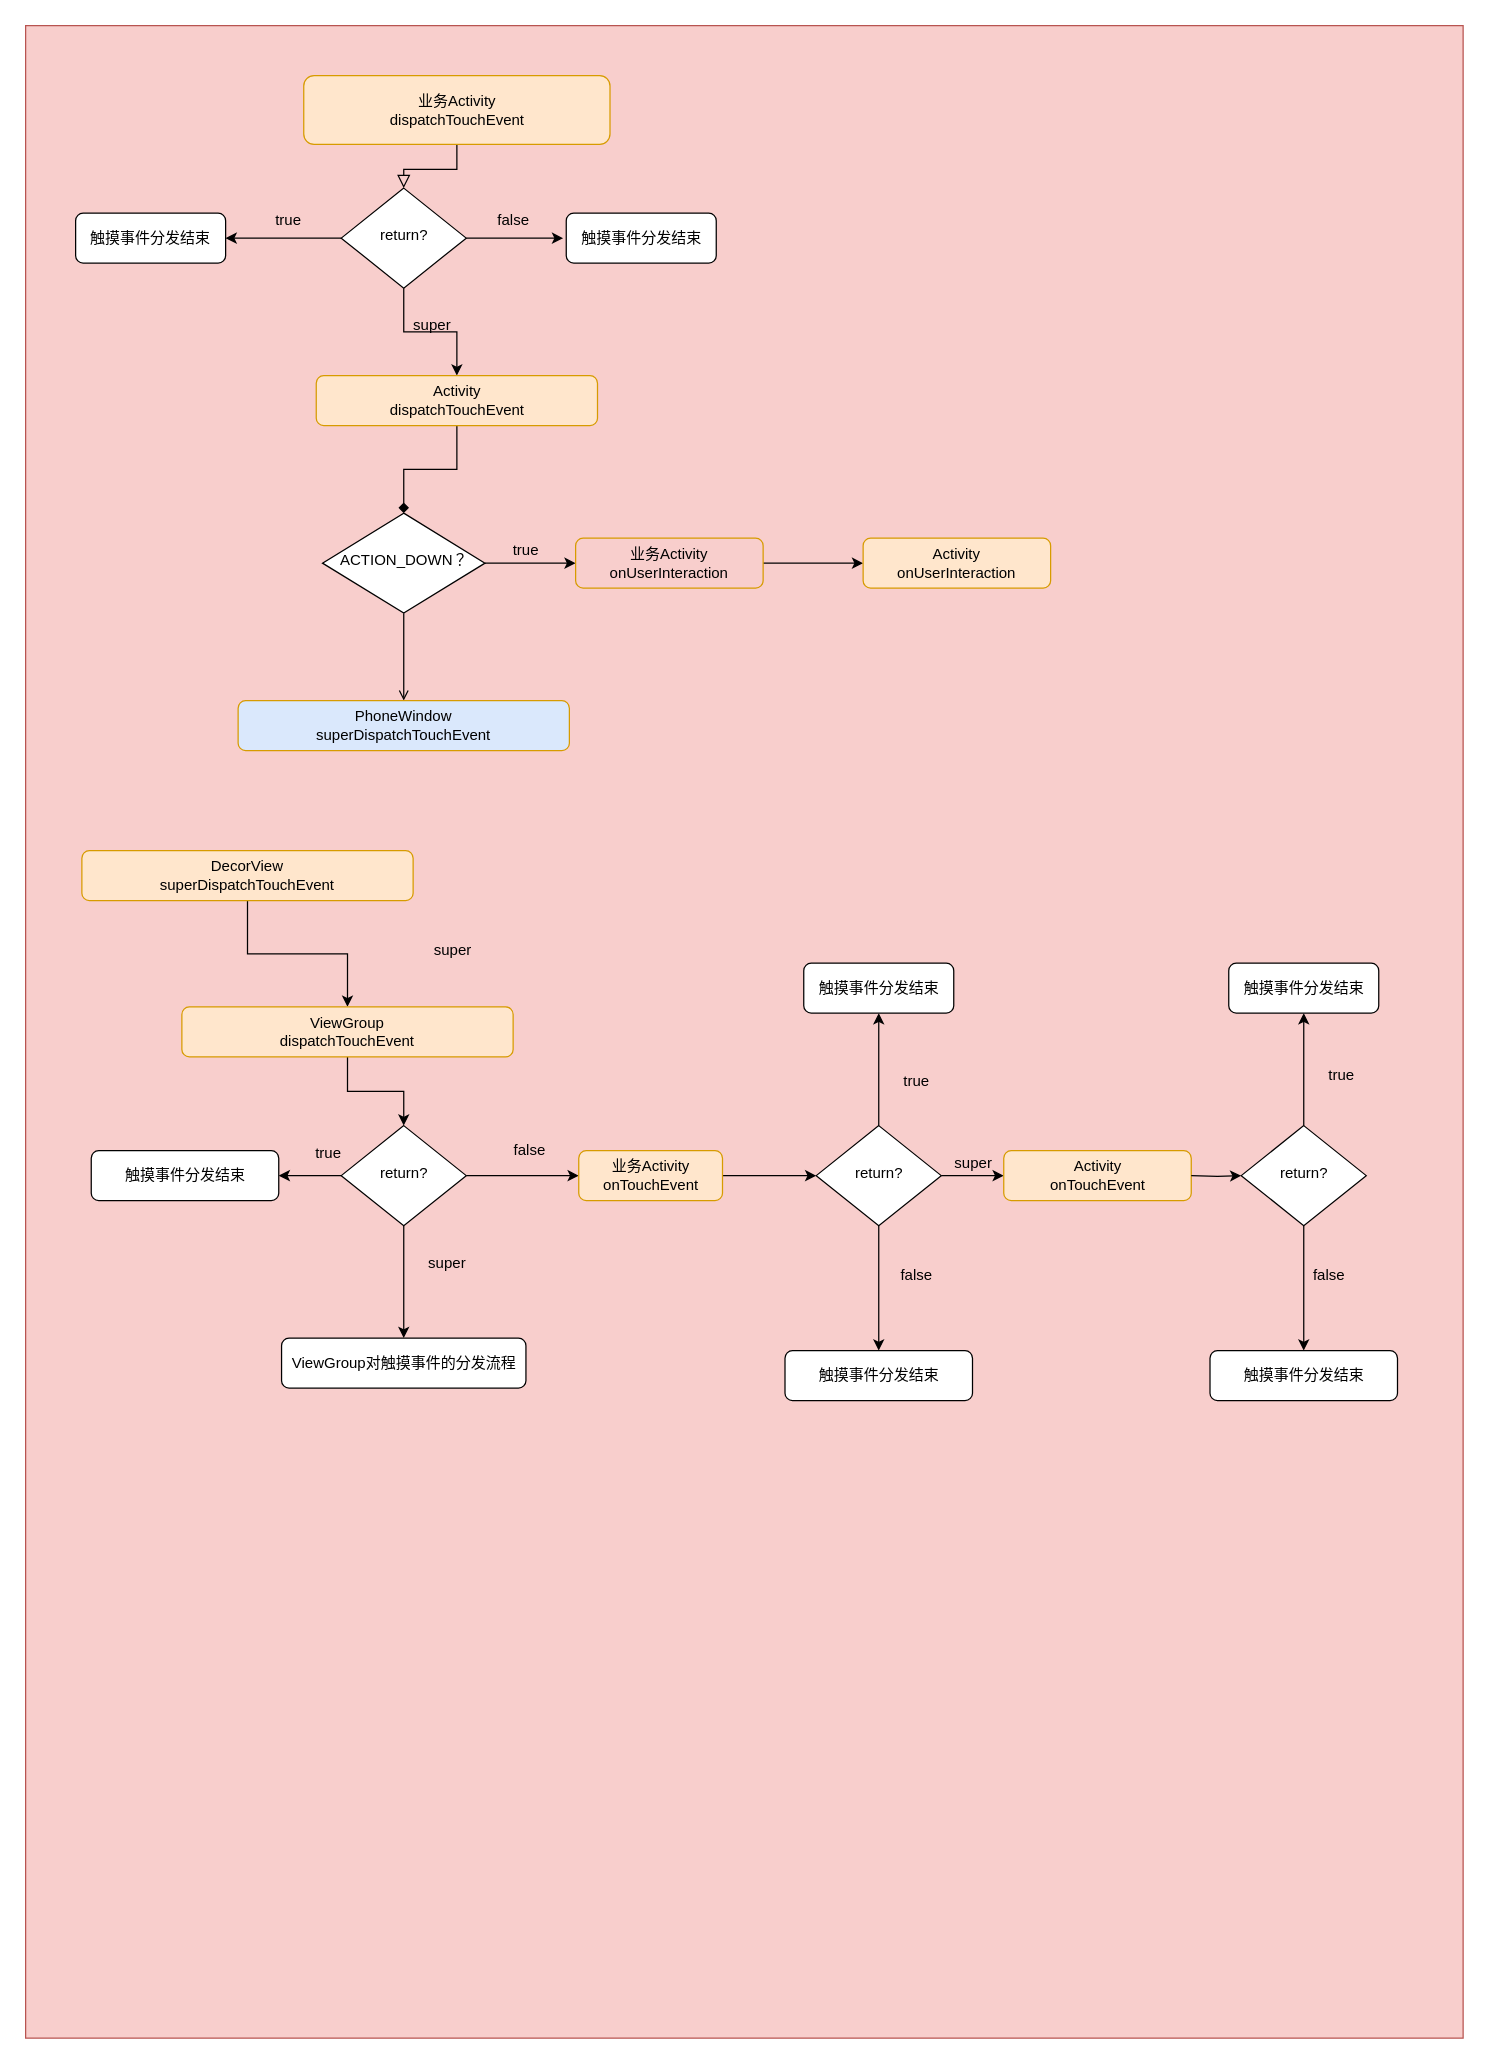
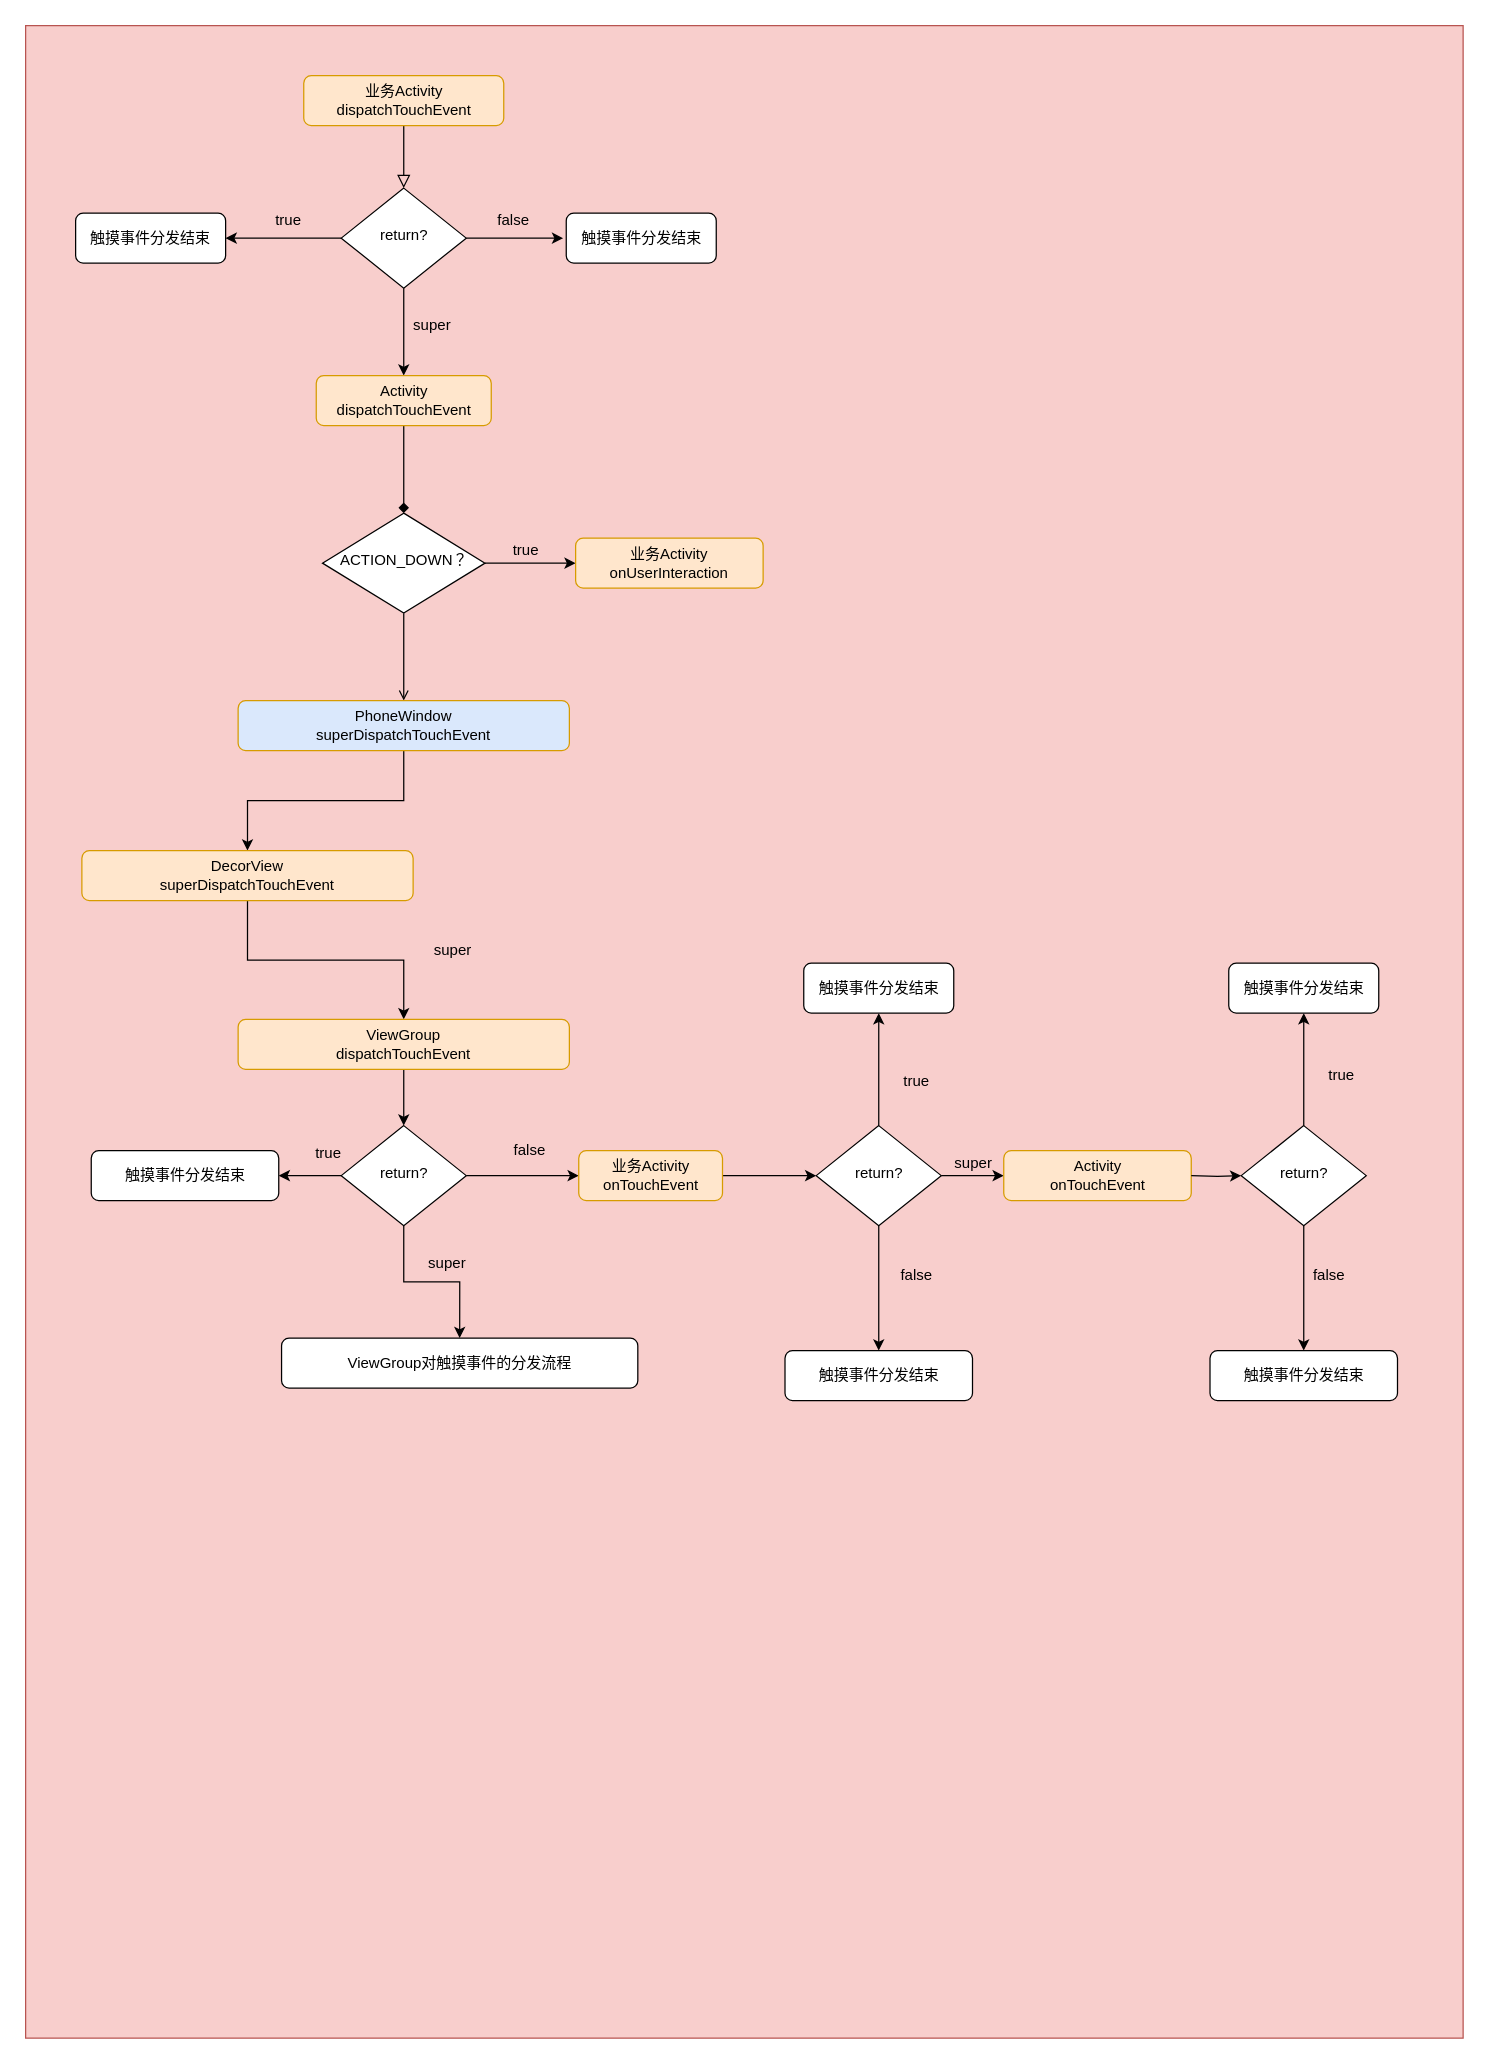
node "业务Activity dispatchTouchEvent": size 306x69 -> 200x50
node "Activity dispatchTouchEvent": size 281x50 -> 175x50
node "业务Activity onUserInteraction": fillcolor #f8cecc -> #ffe6cc
edge "业务Activity onUserInteraction" -> "Activity onUserInteraction": removed
node "Activity onUserInteraction": removed
edge "PhoneWindow superDispatchTouchEvent" -> "DecorView superDispatchTouchEvent": added
node "ViewGroup dispatchTouchEvent": moved (348, 1032) -> (404, 1044)
node "ViewGroup对触摸事件的分发流程": size 244x50 -> 356x50
